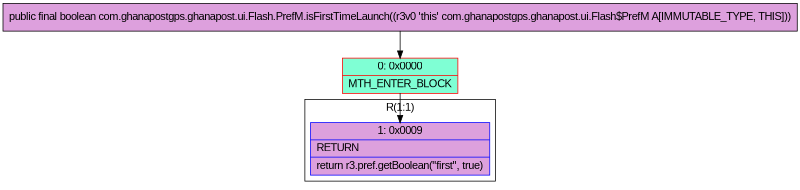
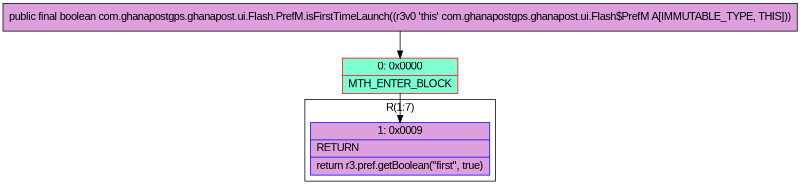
cluster "R(1:1)": label "R(1:1)" -> "R(1:7)"
